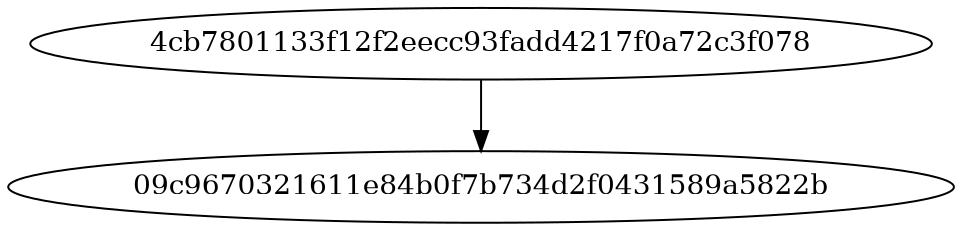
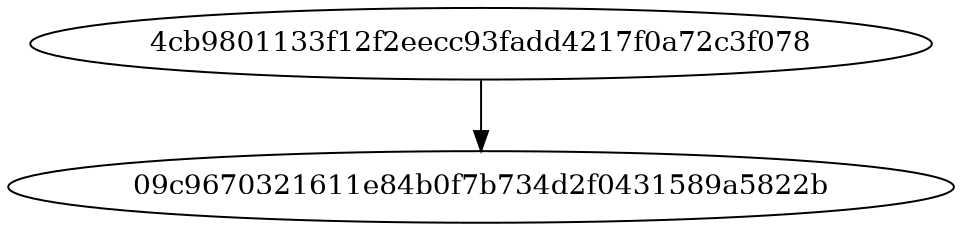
node "4cb7801133f12f2eecc93fadd4217f0a72c3f078": label "4cb7801133f12f2eecc93fadd4217f0a72c3f078" -> "4cb9801133f12f2eecc93fadd4217f0a72c3f078"
